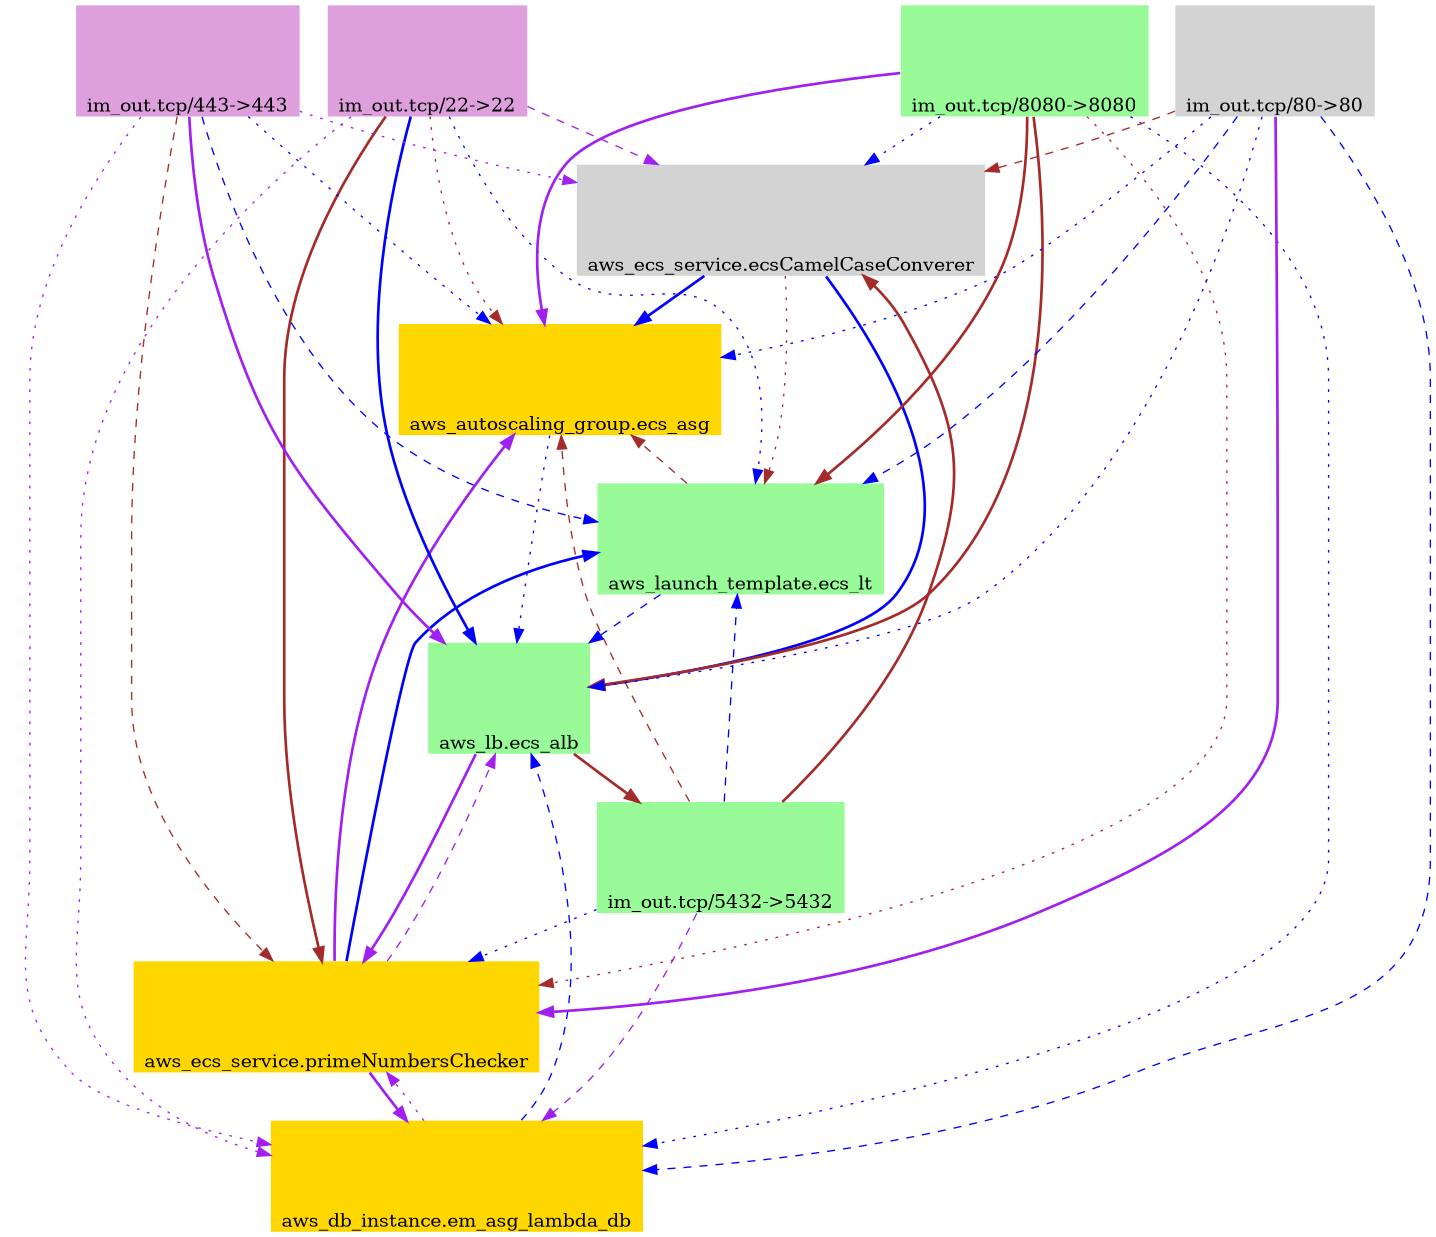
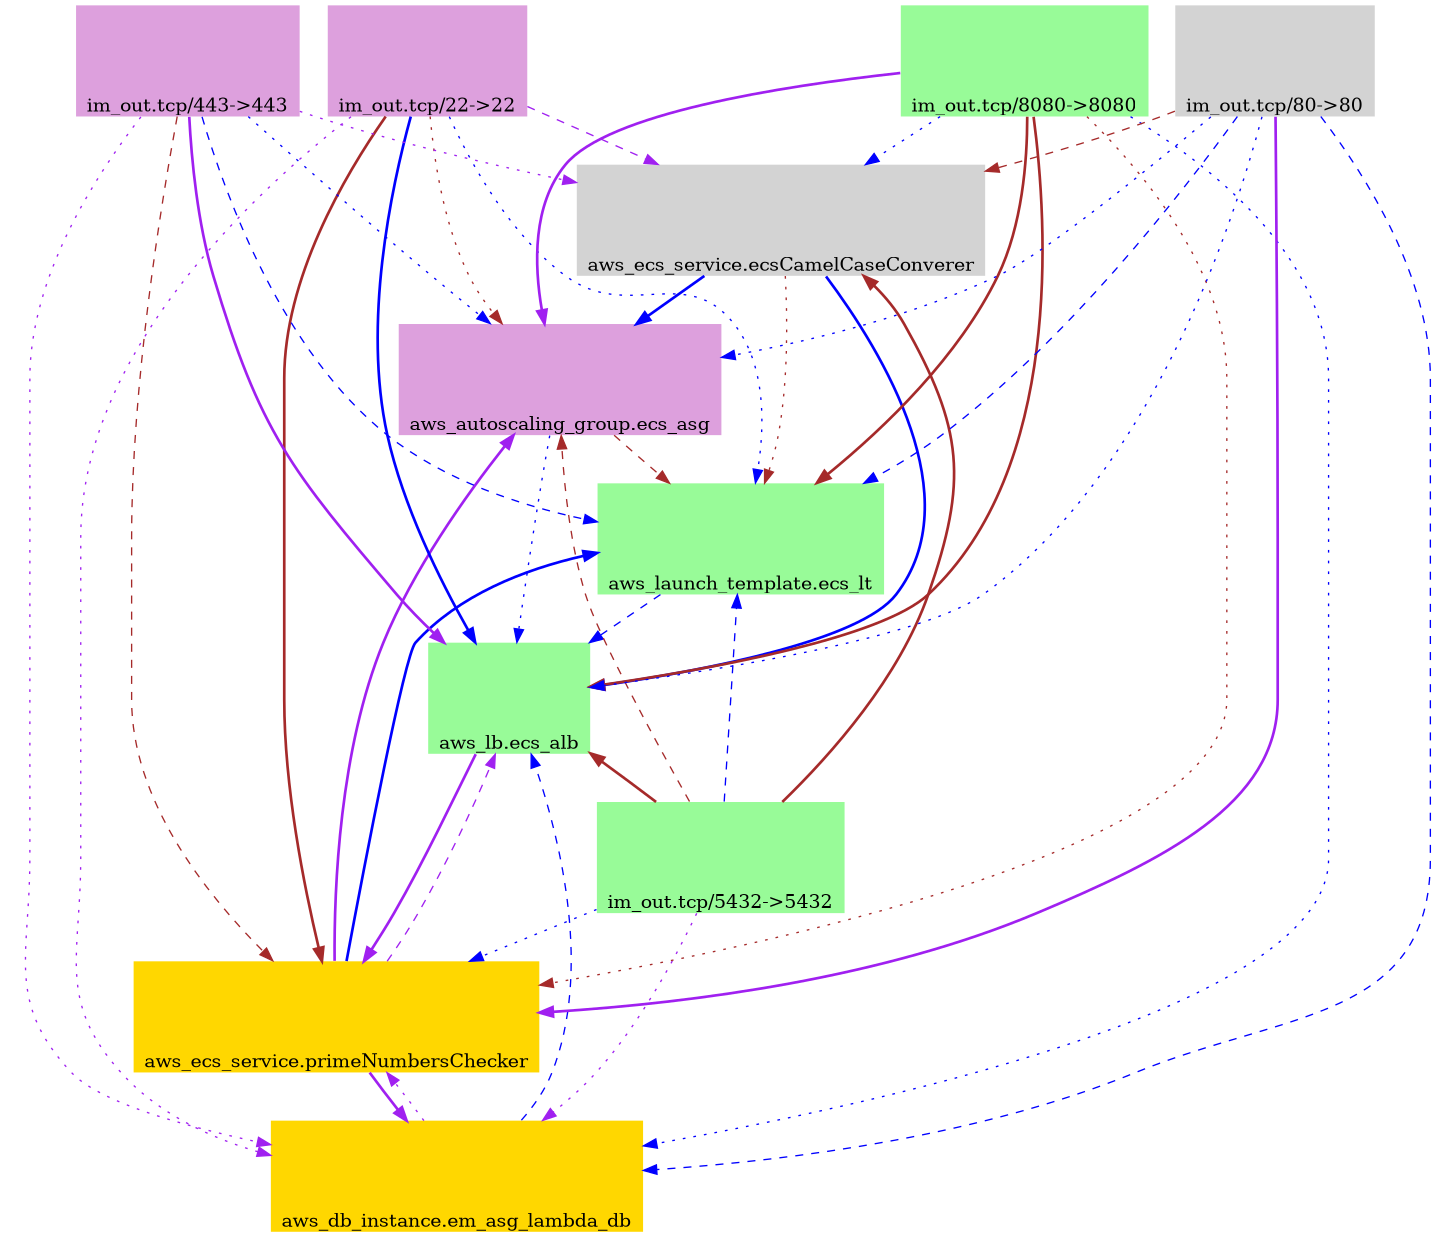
node "aws_autoscaling_group.ecs_asg": fillcolor gold -> plum
edge "aws_launch_template.ecs_lt" -> "aws_autoscaling_group.ecs_asg": reversed
edge "aws_lb.ecs_alb" -> "im_out.tcp/5432->5432": reversed
edge "im_out.tcp/5432->5432" -> "aws_db_instance.em_asg_lambda_db": style dashed -> dotted
